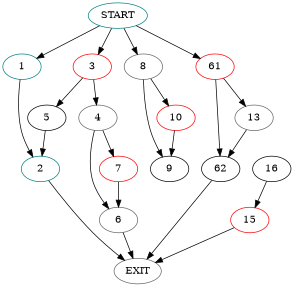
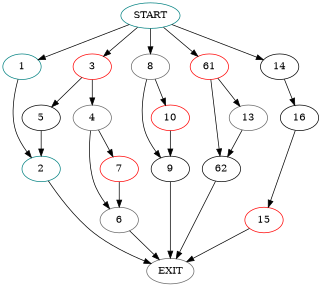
node "14": added
edge "9" -> "EXIT": added
